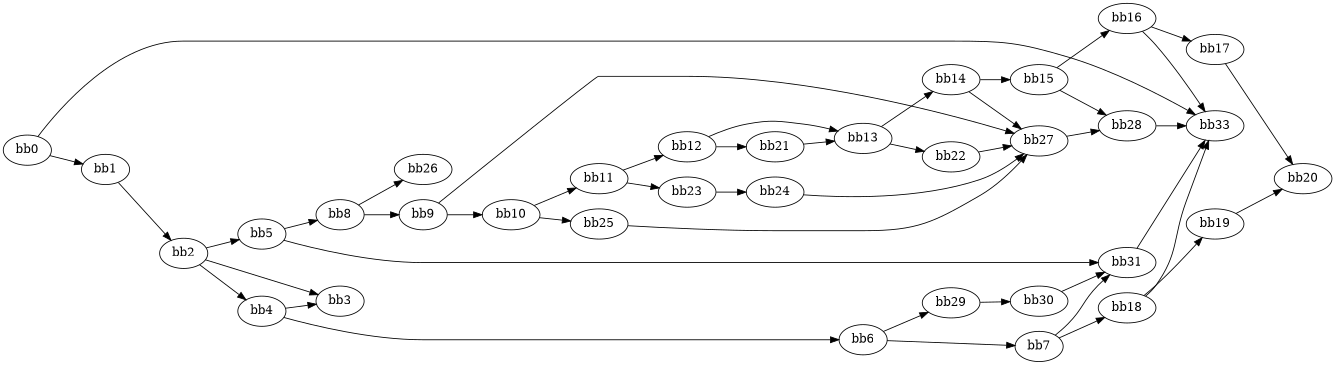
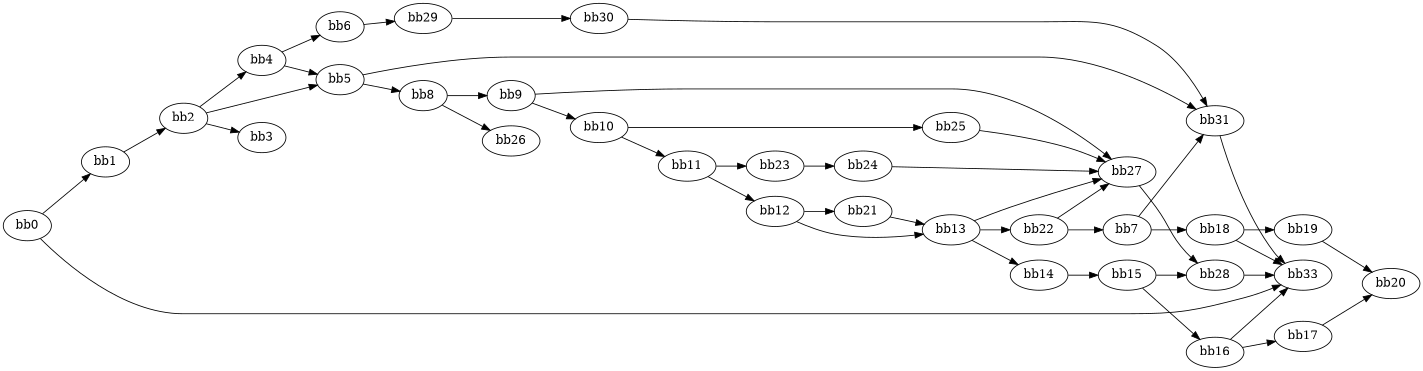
edge "bb14" -> "bb27": now "bb13" -> "bb27"
edge "bb4" -> "bb3": now "bb4" -> "bb5"
edge "bb6" -> "bb7": now "bb22" -> "bb7"
